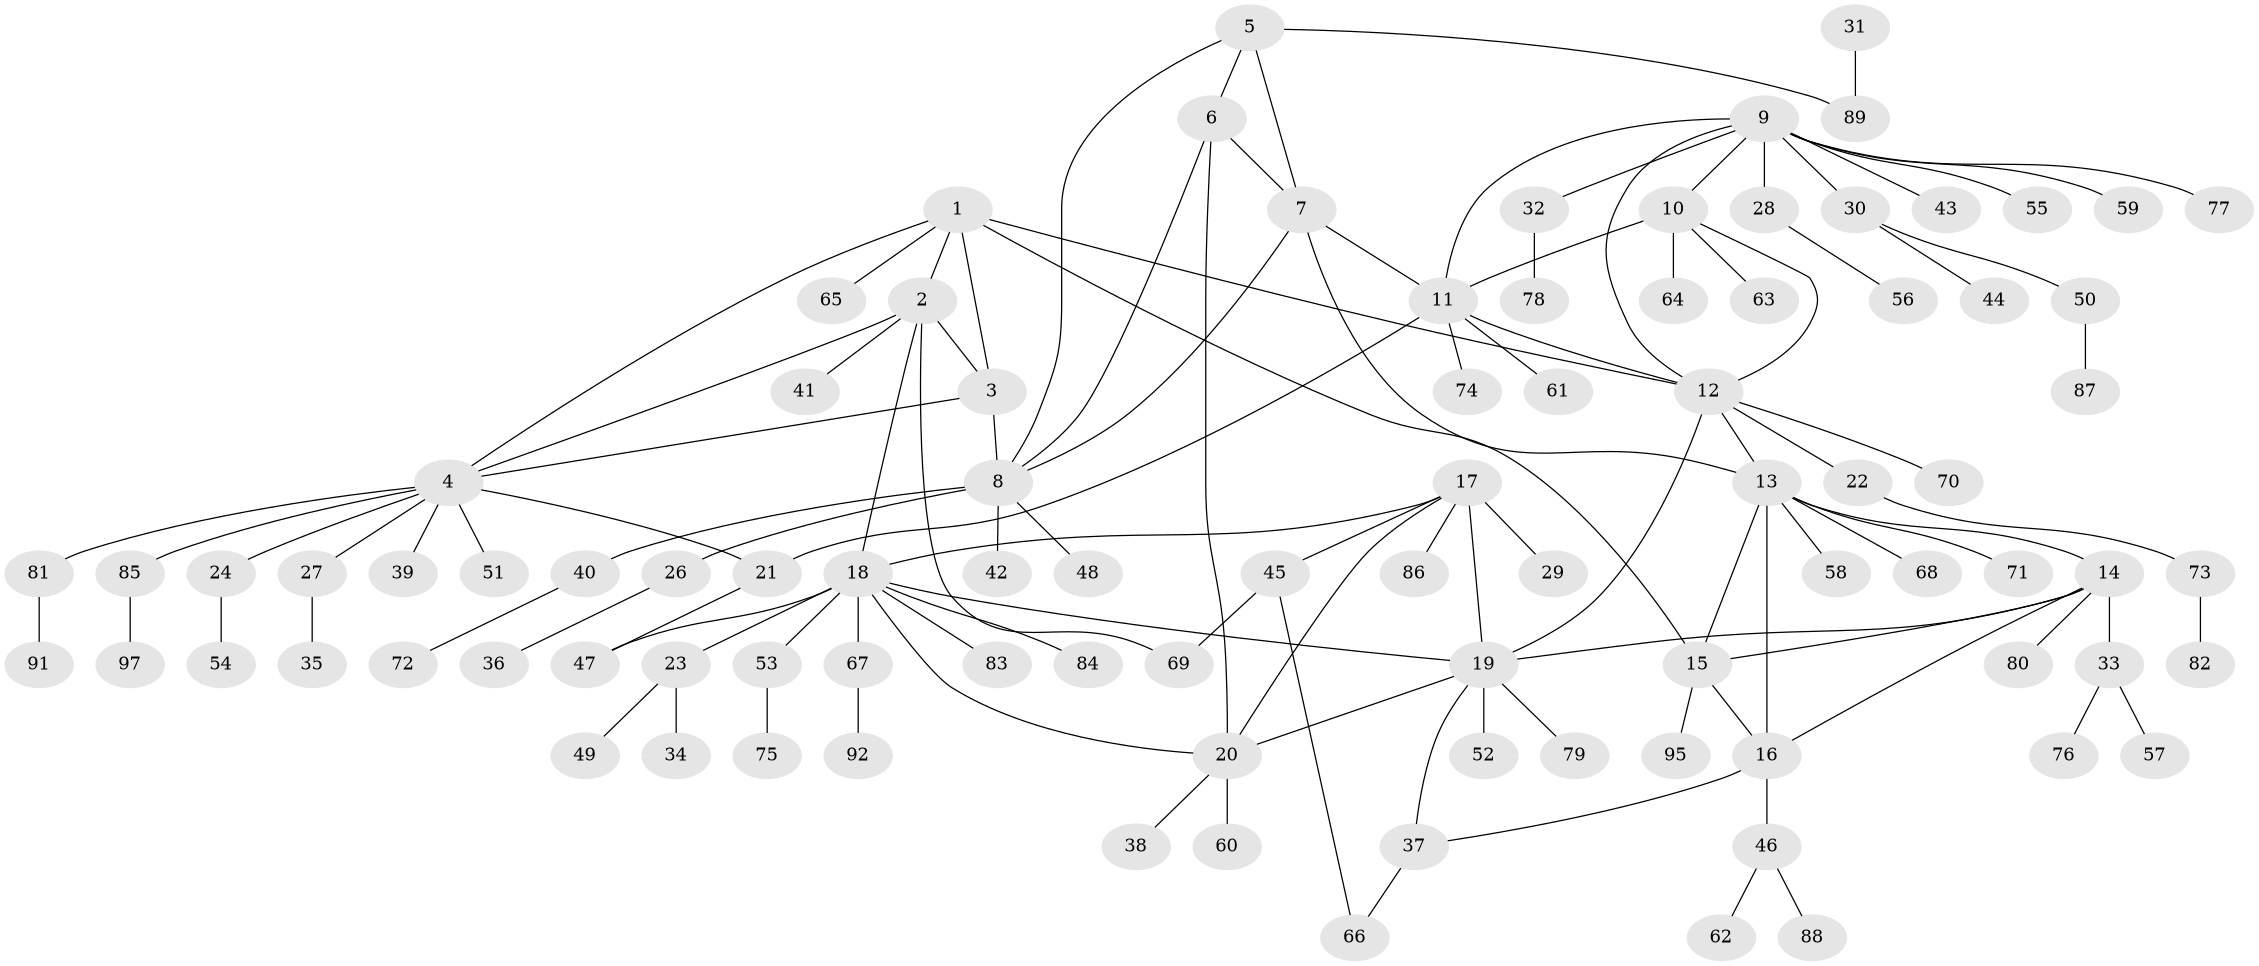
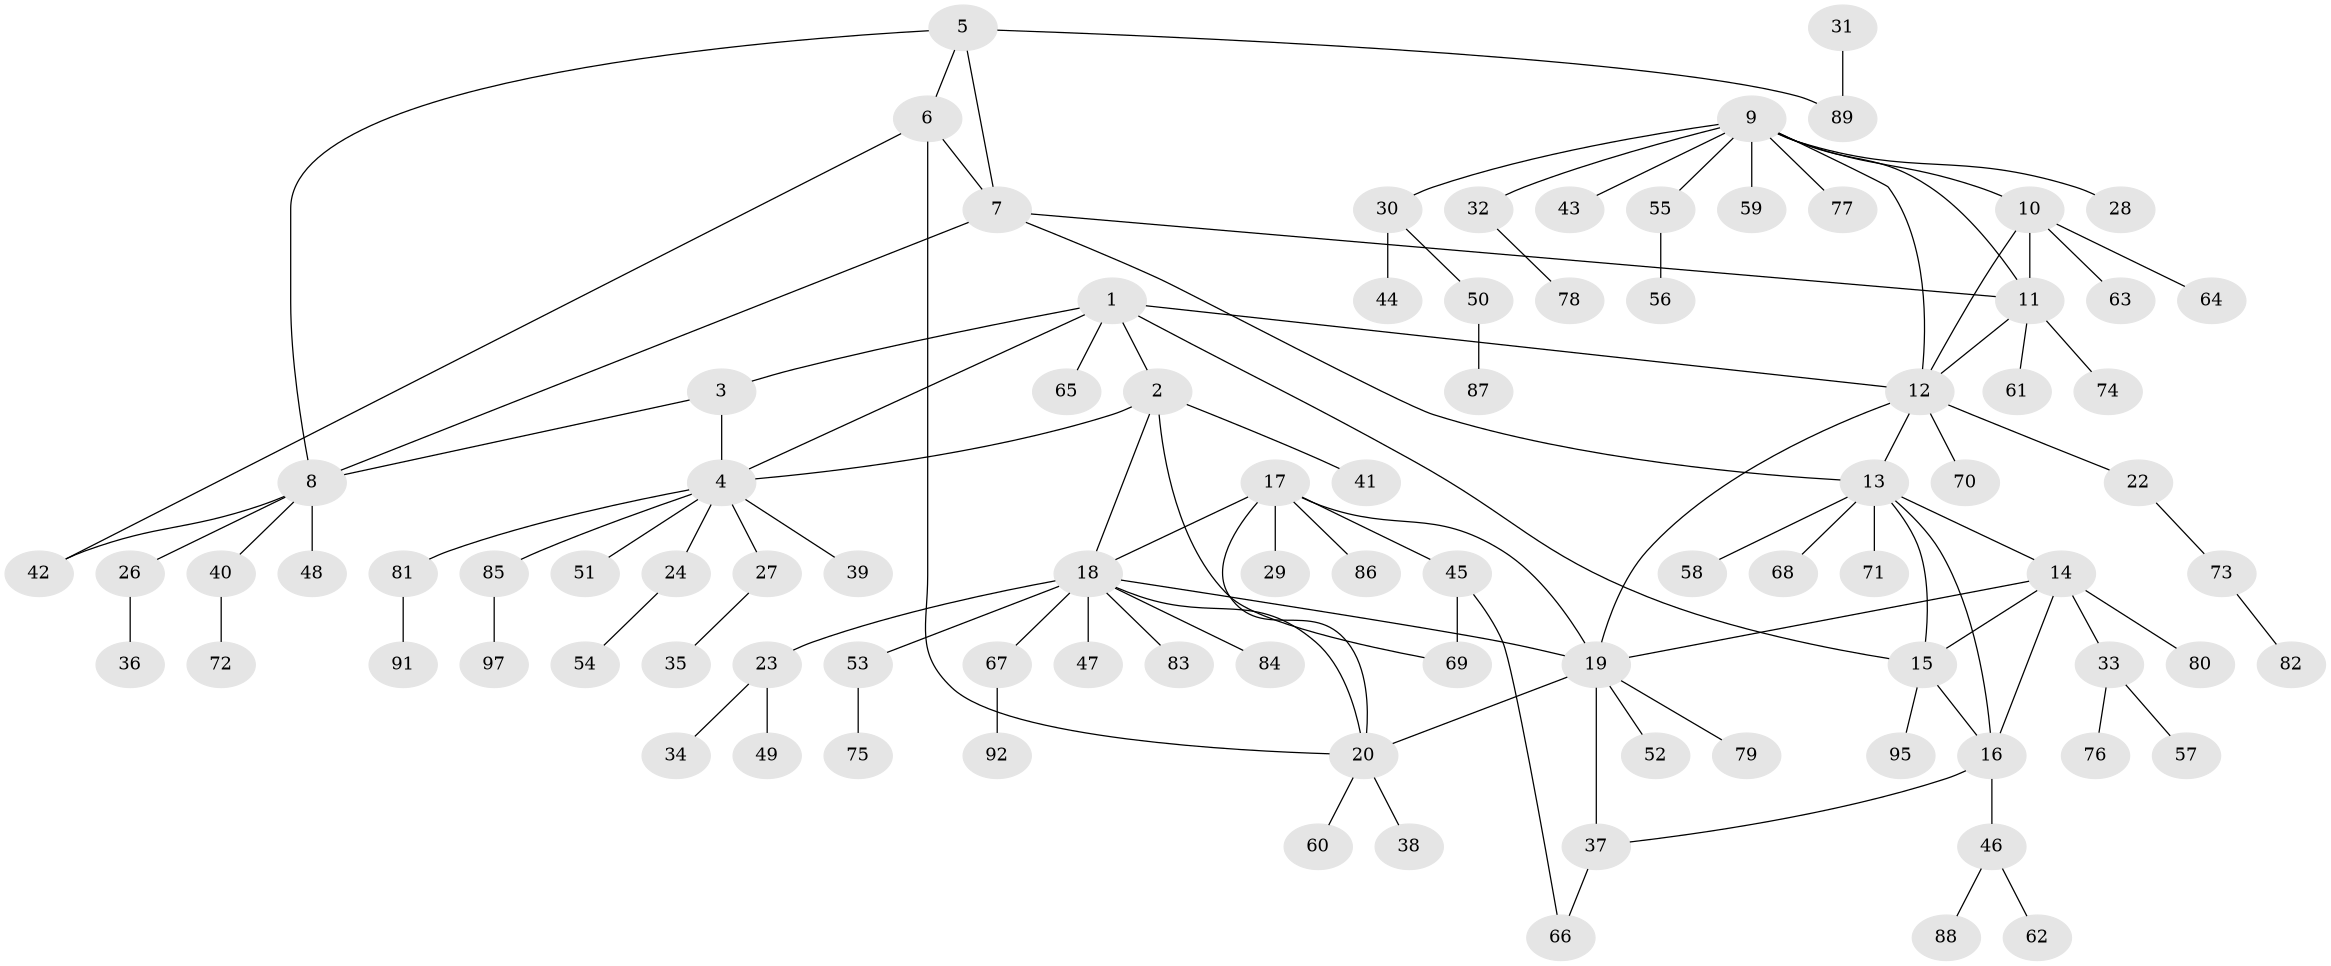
edge "28" -- "56": now "55" -- "56"
edge "6" -- "8": now "6" -- "42"
edge "2" -- "3": removed
node "21": removed
